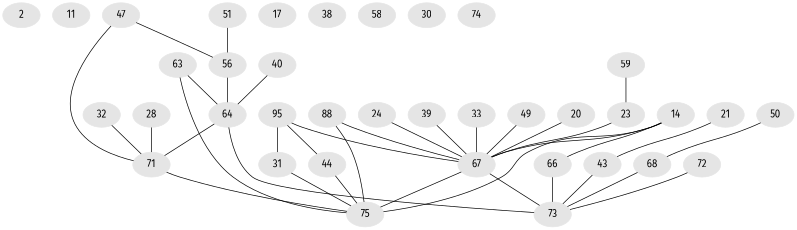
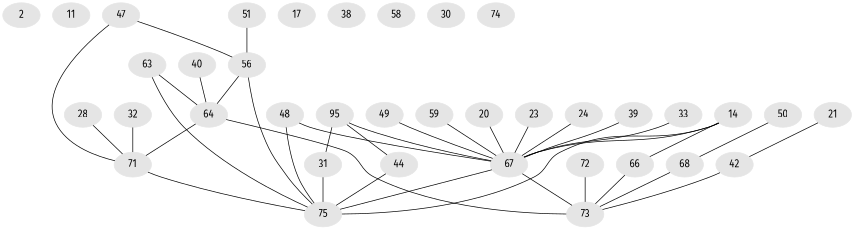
edge "59" -- "23": now "59" -- "67"
node "88": label "88" -> "48"
edge "56" -- "75": added
node "43": label "43" -> "42"
